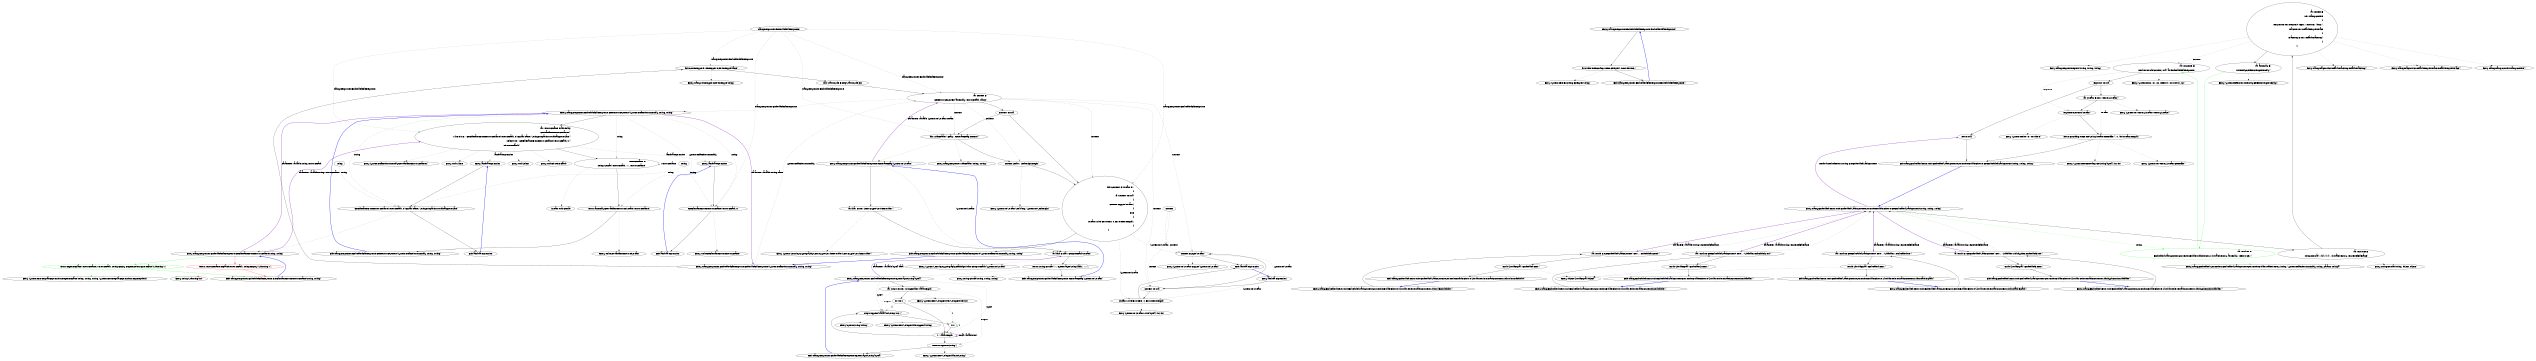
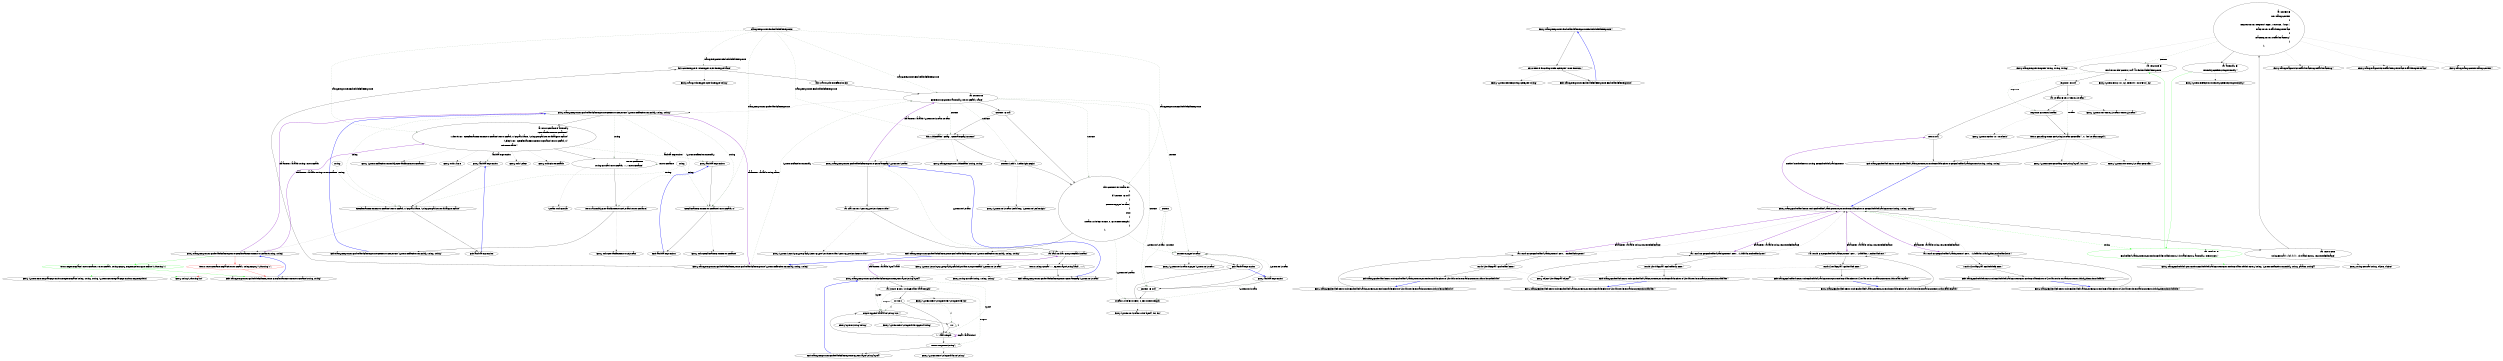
node "this.StatusCode = HttpStatusCode.OK": label "this.StatusCode = HttpStatusCode.OK" -> "this.StatusCode = Reflection.OK"
